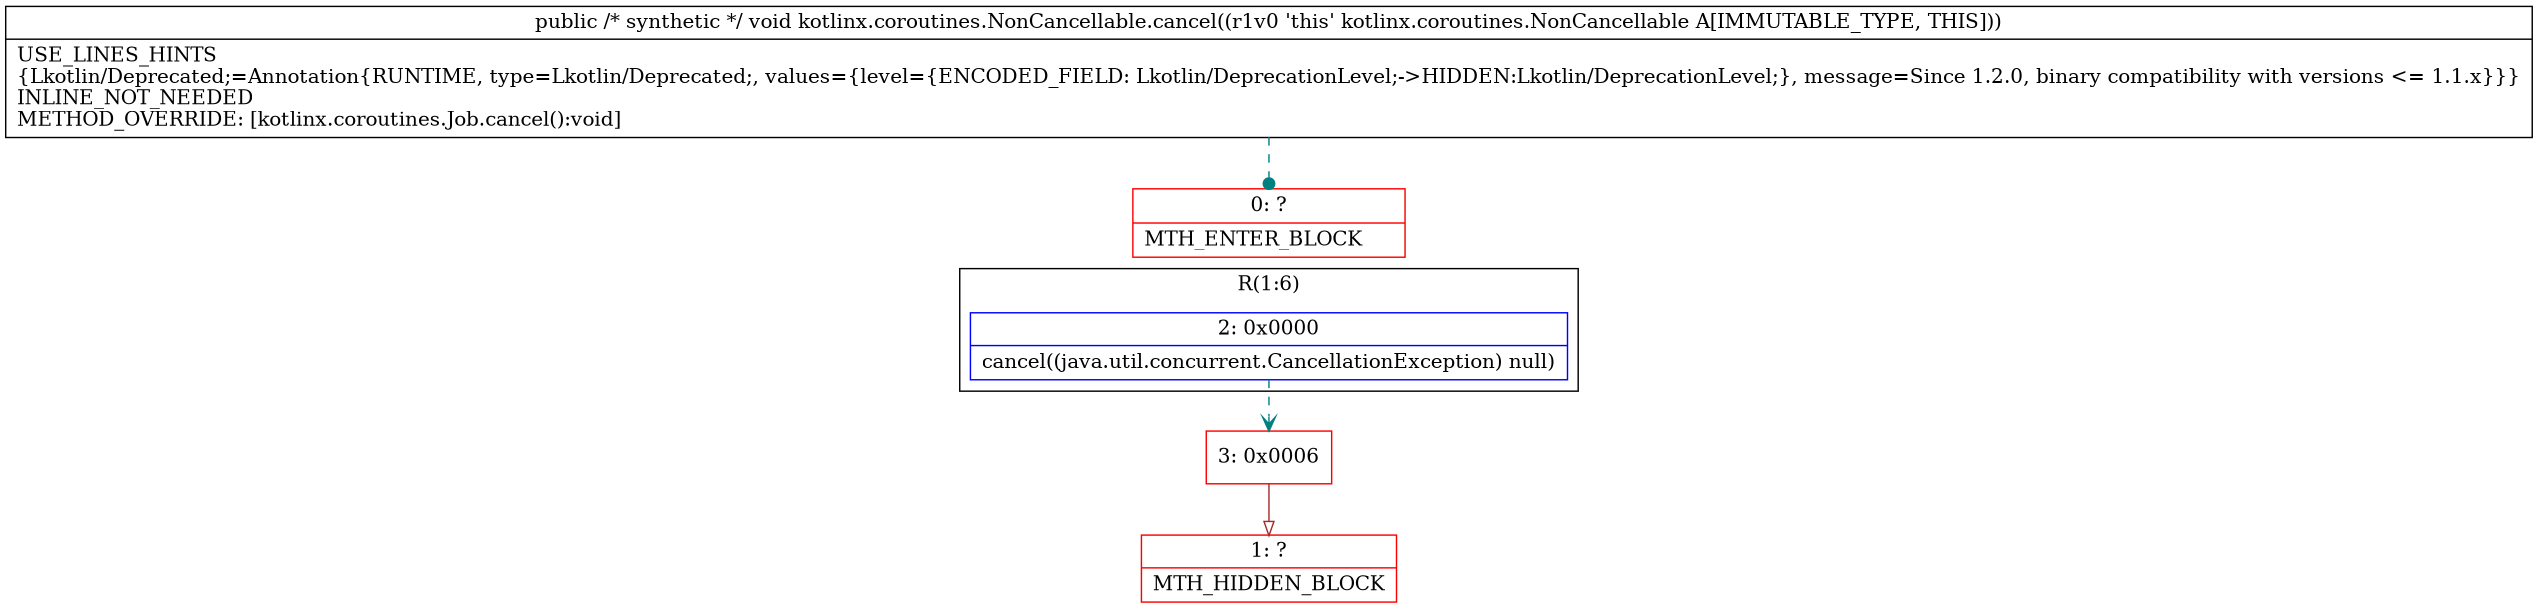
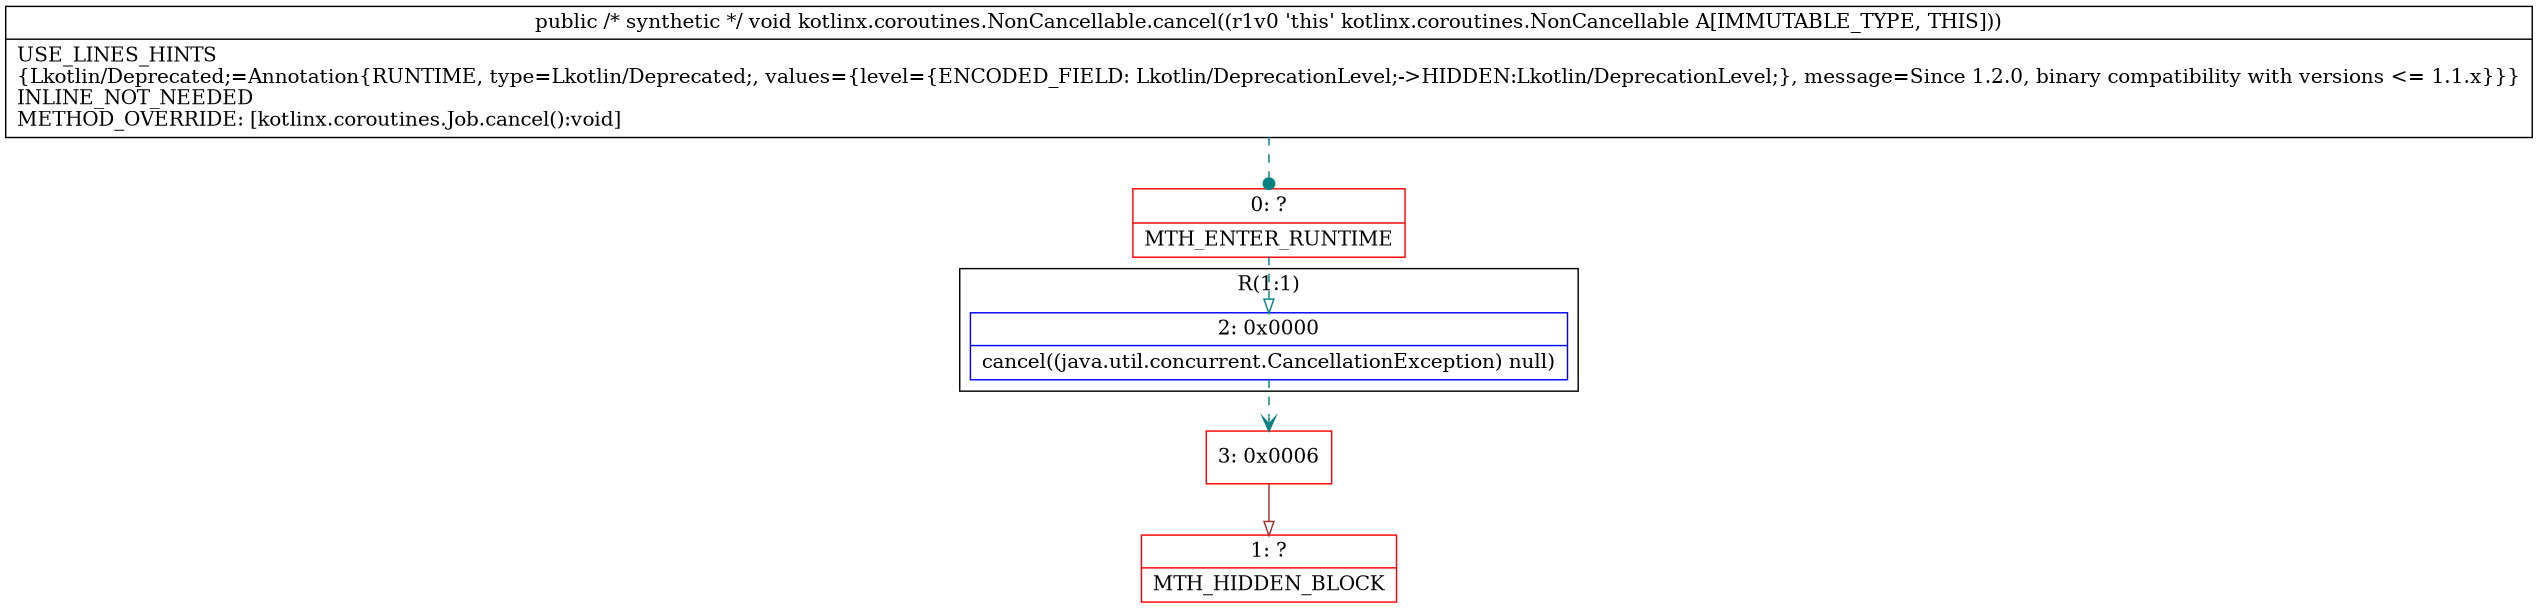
node "0: ?": text "MTH_ENTER_BLOCK" -> "MTH_ENTER_RUNTIME"
edge "0: ?" -> "2: 0x0000": added
cluster "R(1:6)": label "R(1:6)" -> "R(1:1)"
